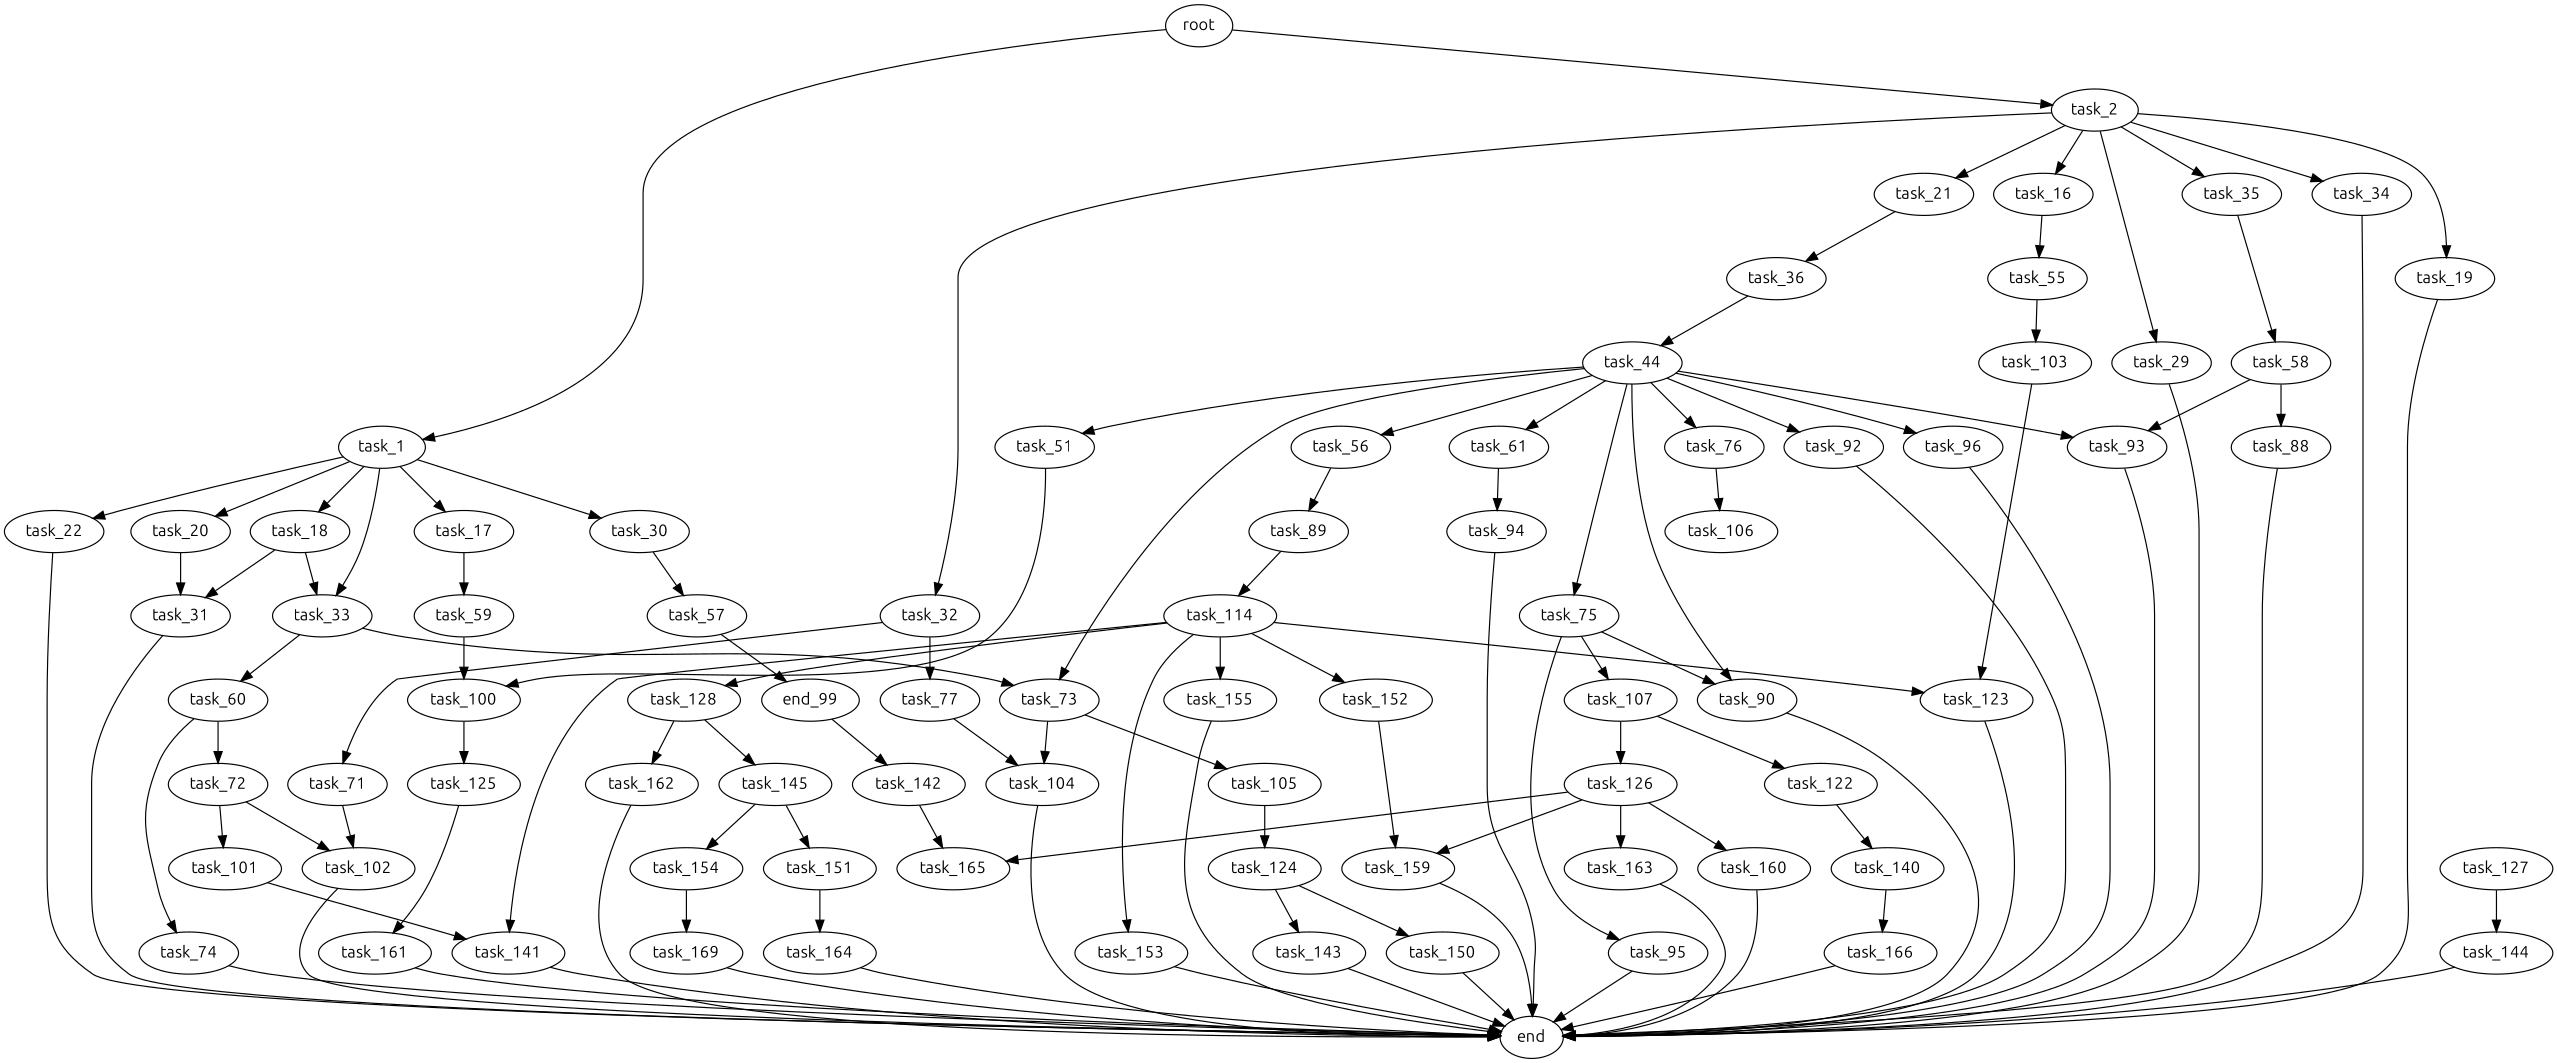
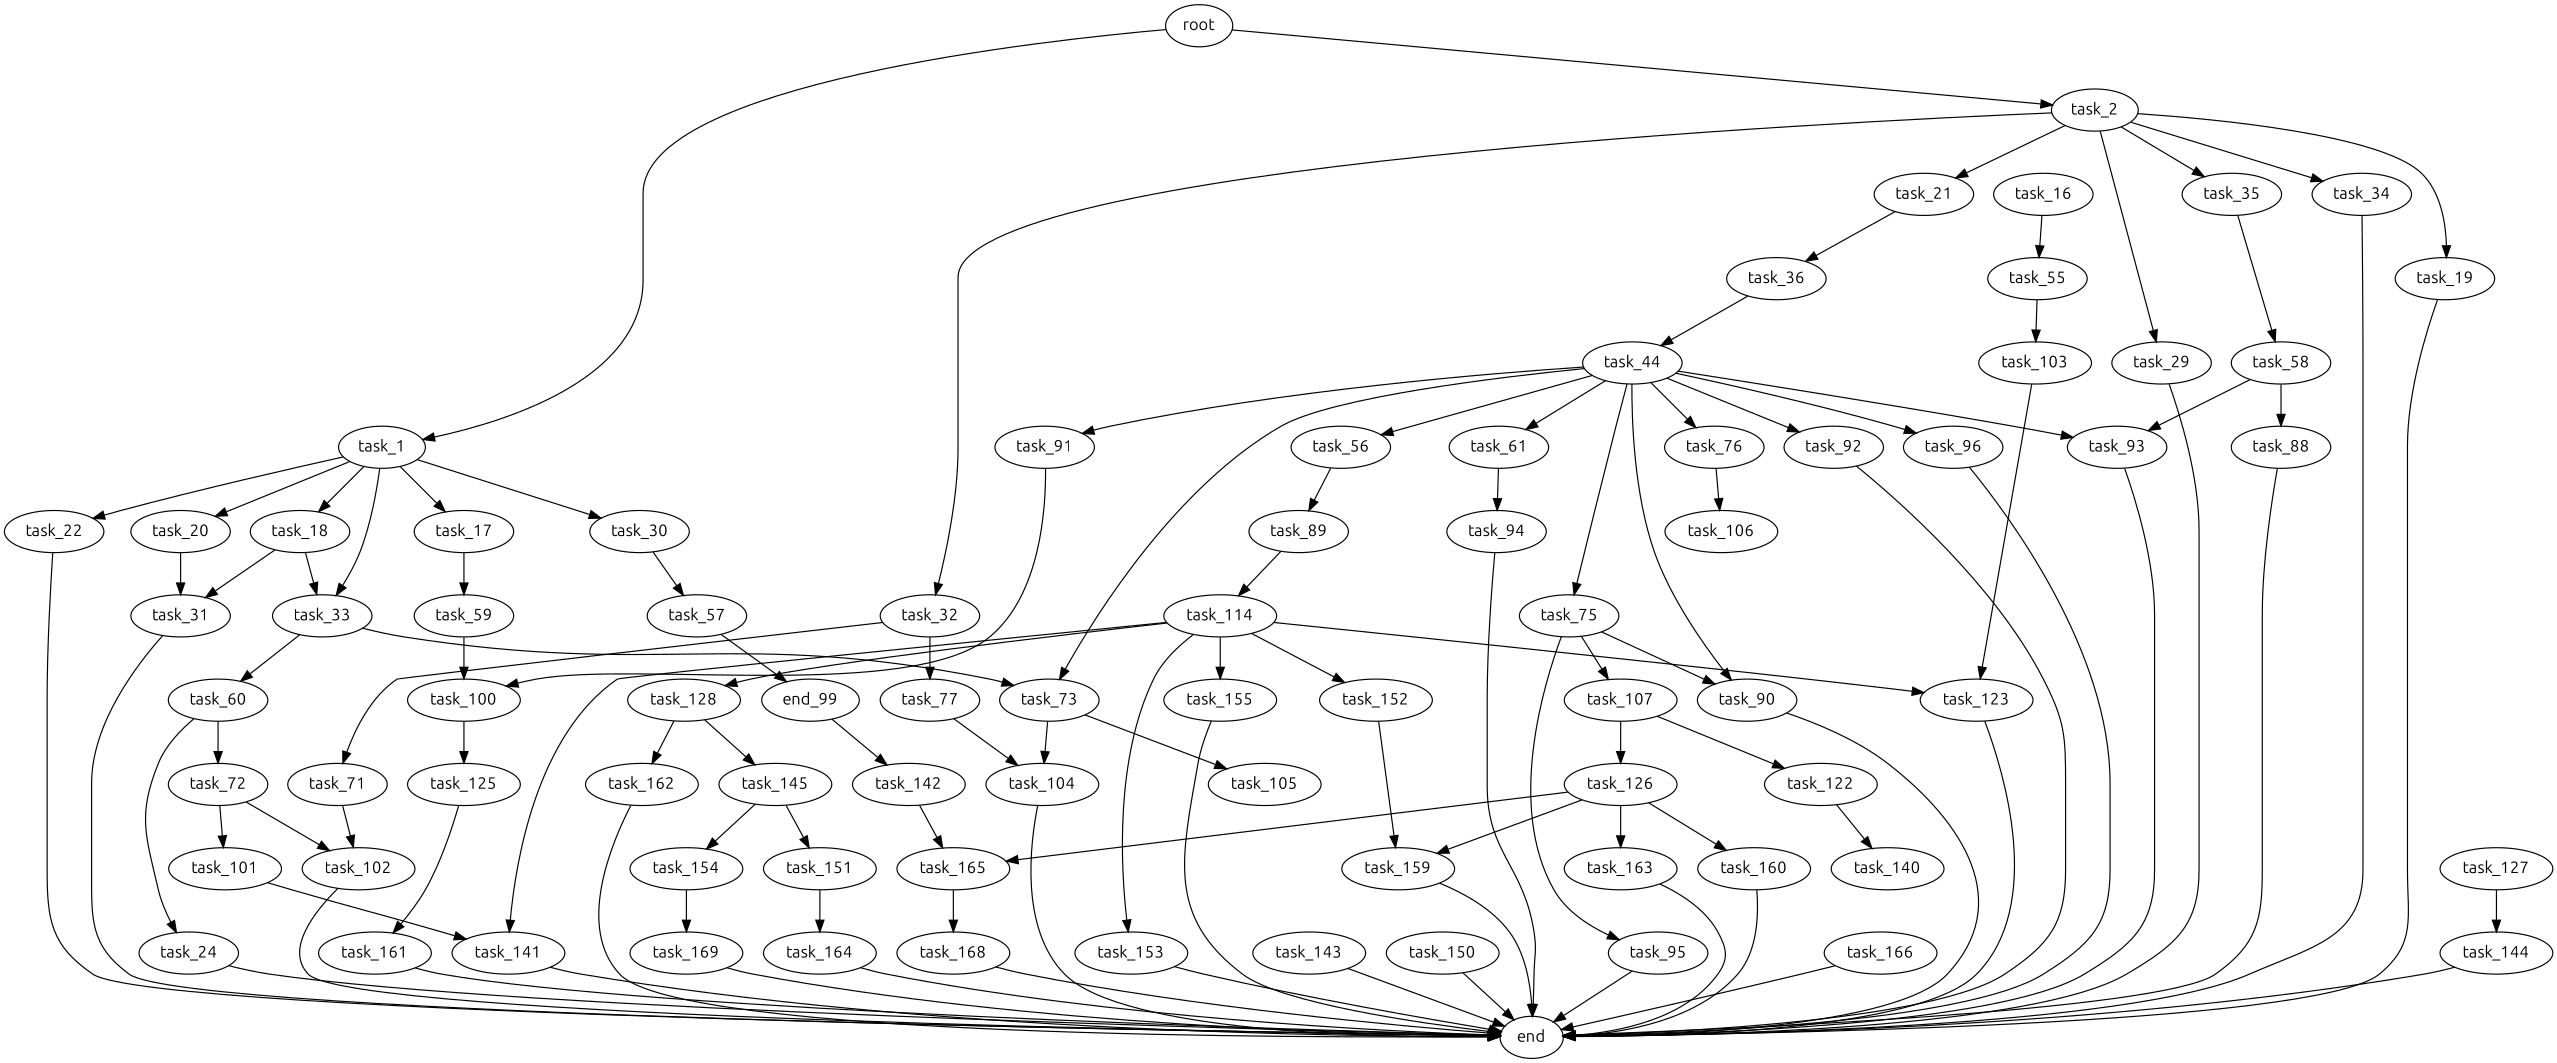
edge "task_2" -> "task_16": removed
node "task_51": label "task_51" -> "task_91"
node "task_124": removed
edge "task_140" -> "task_166": removed
node "task_74": label "task_74" -> "task_24"
node "task_168": added
